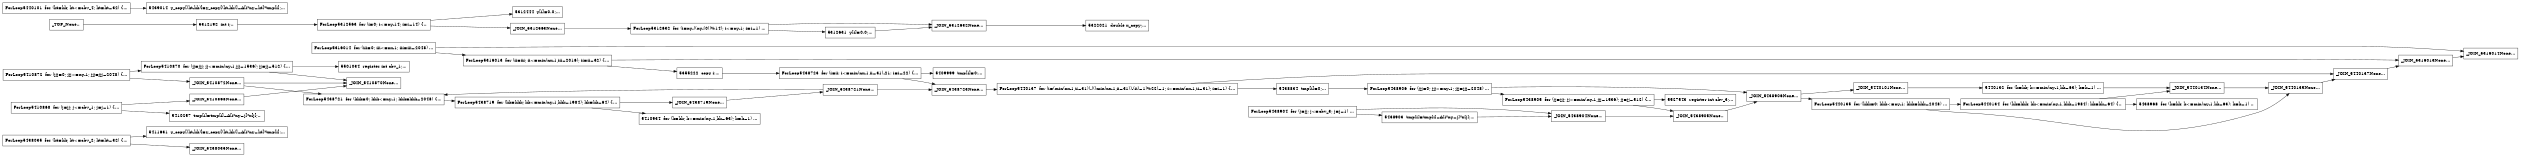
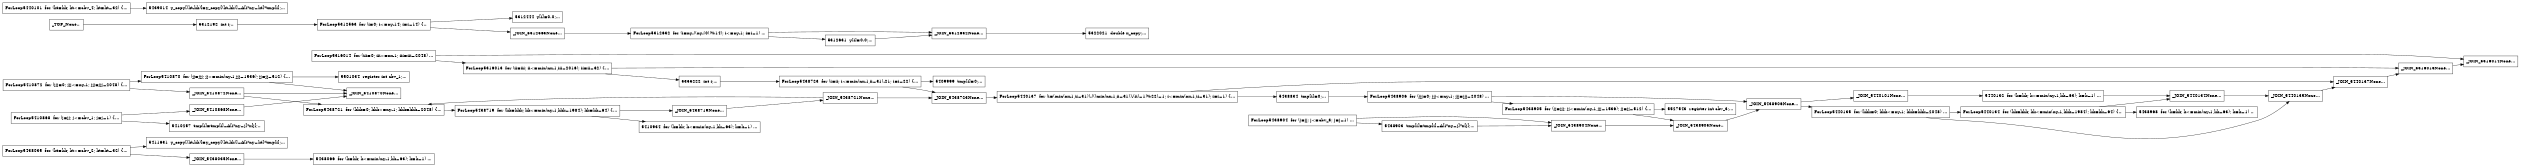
node "5355222  copy i;...": label "5355222  copy i;..." -> "5355222  int i;..."
node "5438066  for (k=kk; k<=min(ny-1,kk+63); k=k+1) ...": added
